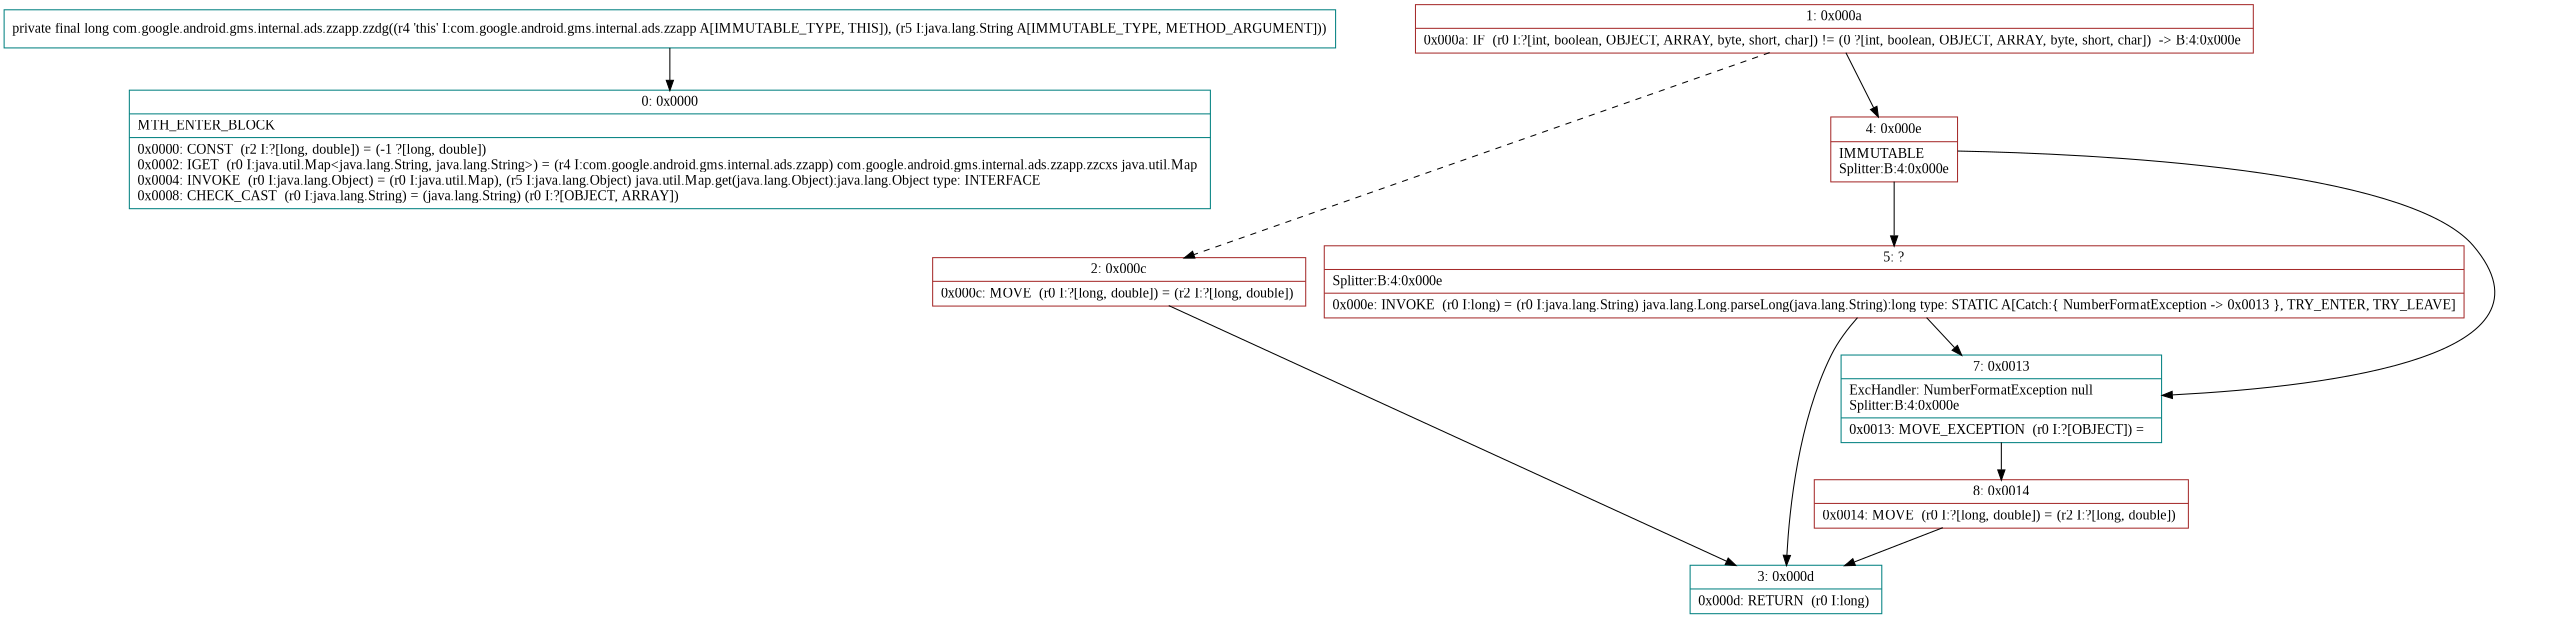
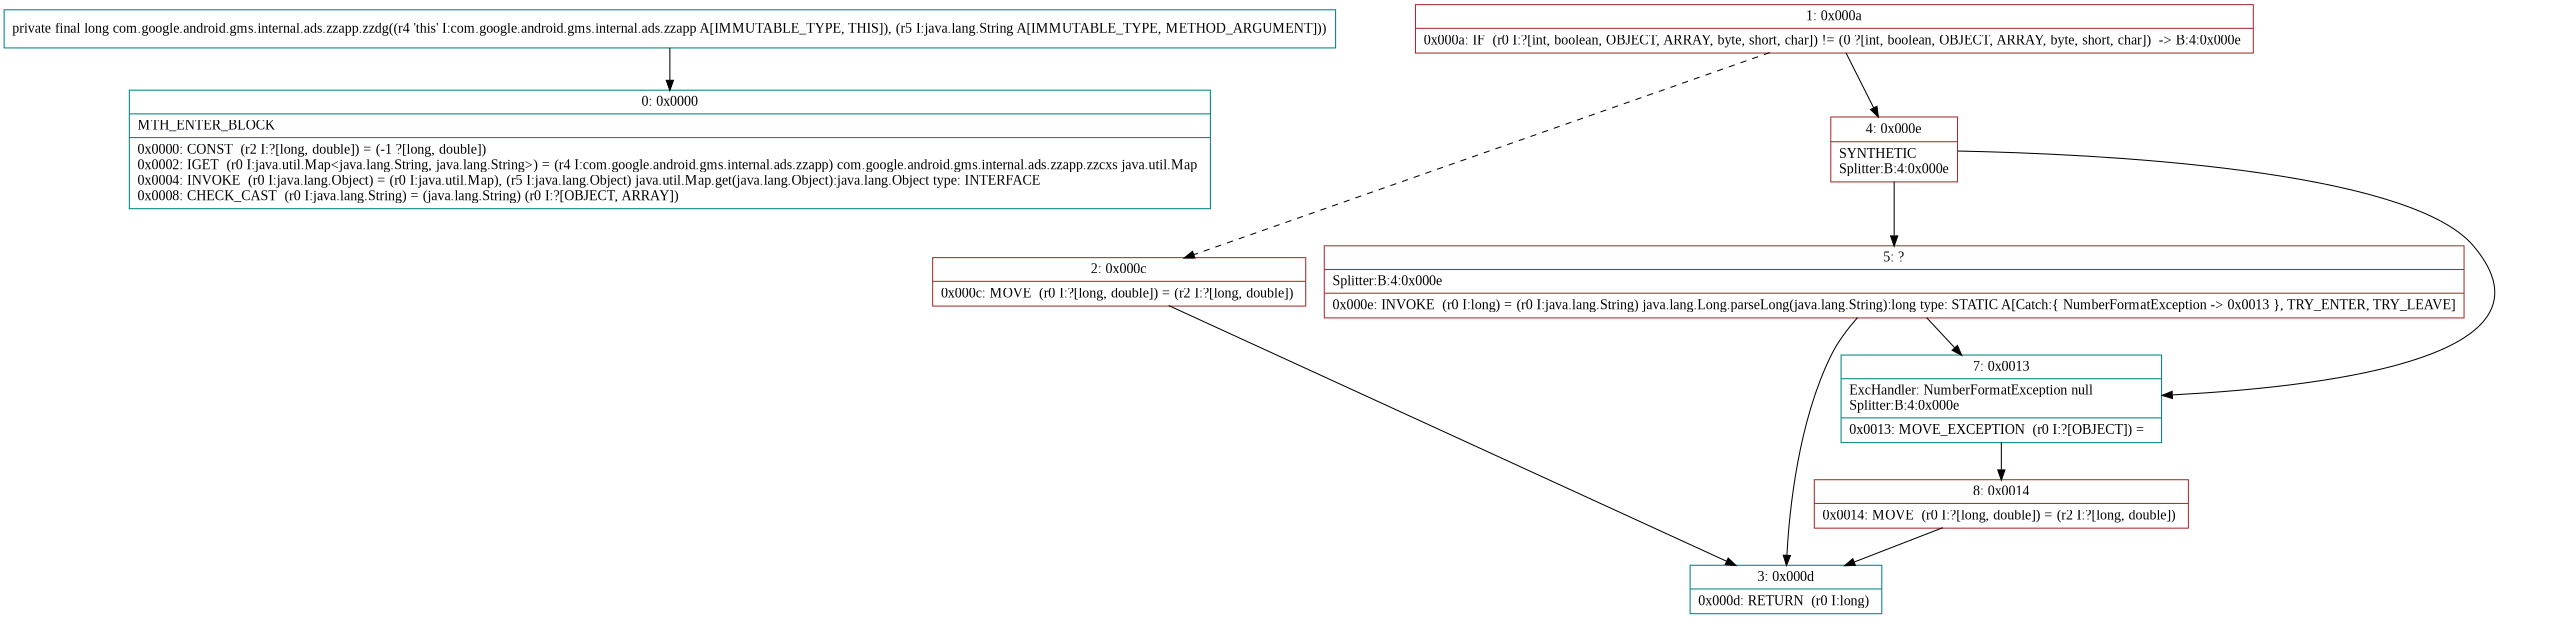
node "4: 0x000e": text "IMMUTABLE" -> "SYNTHETIC"
